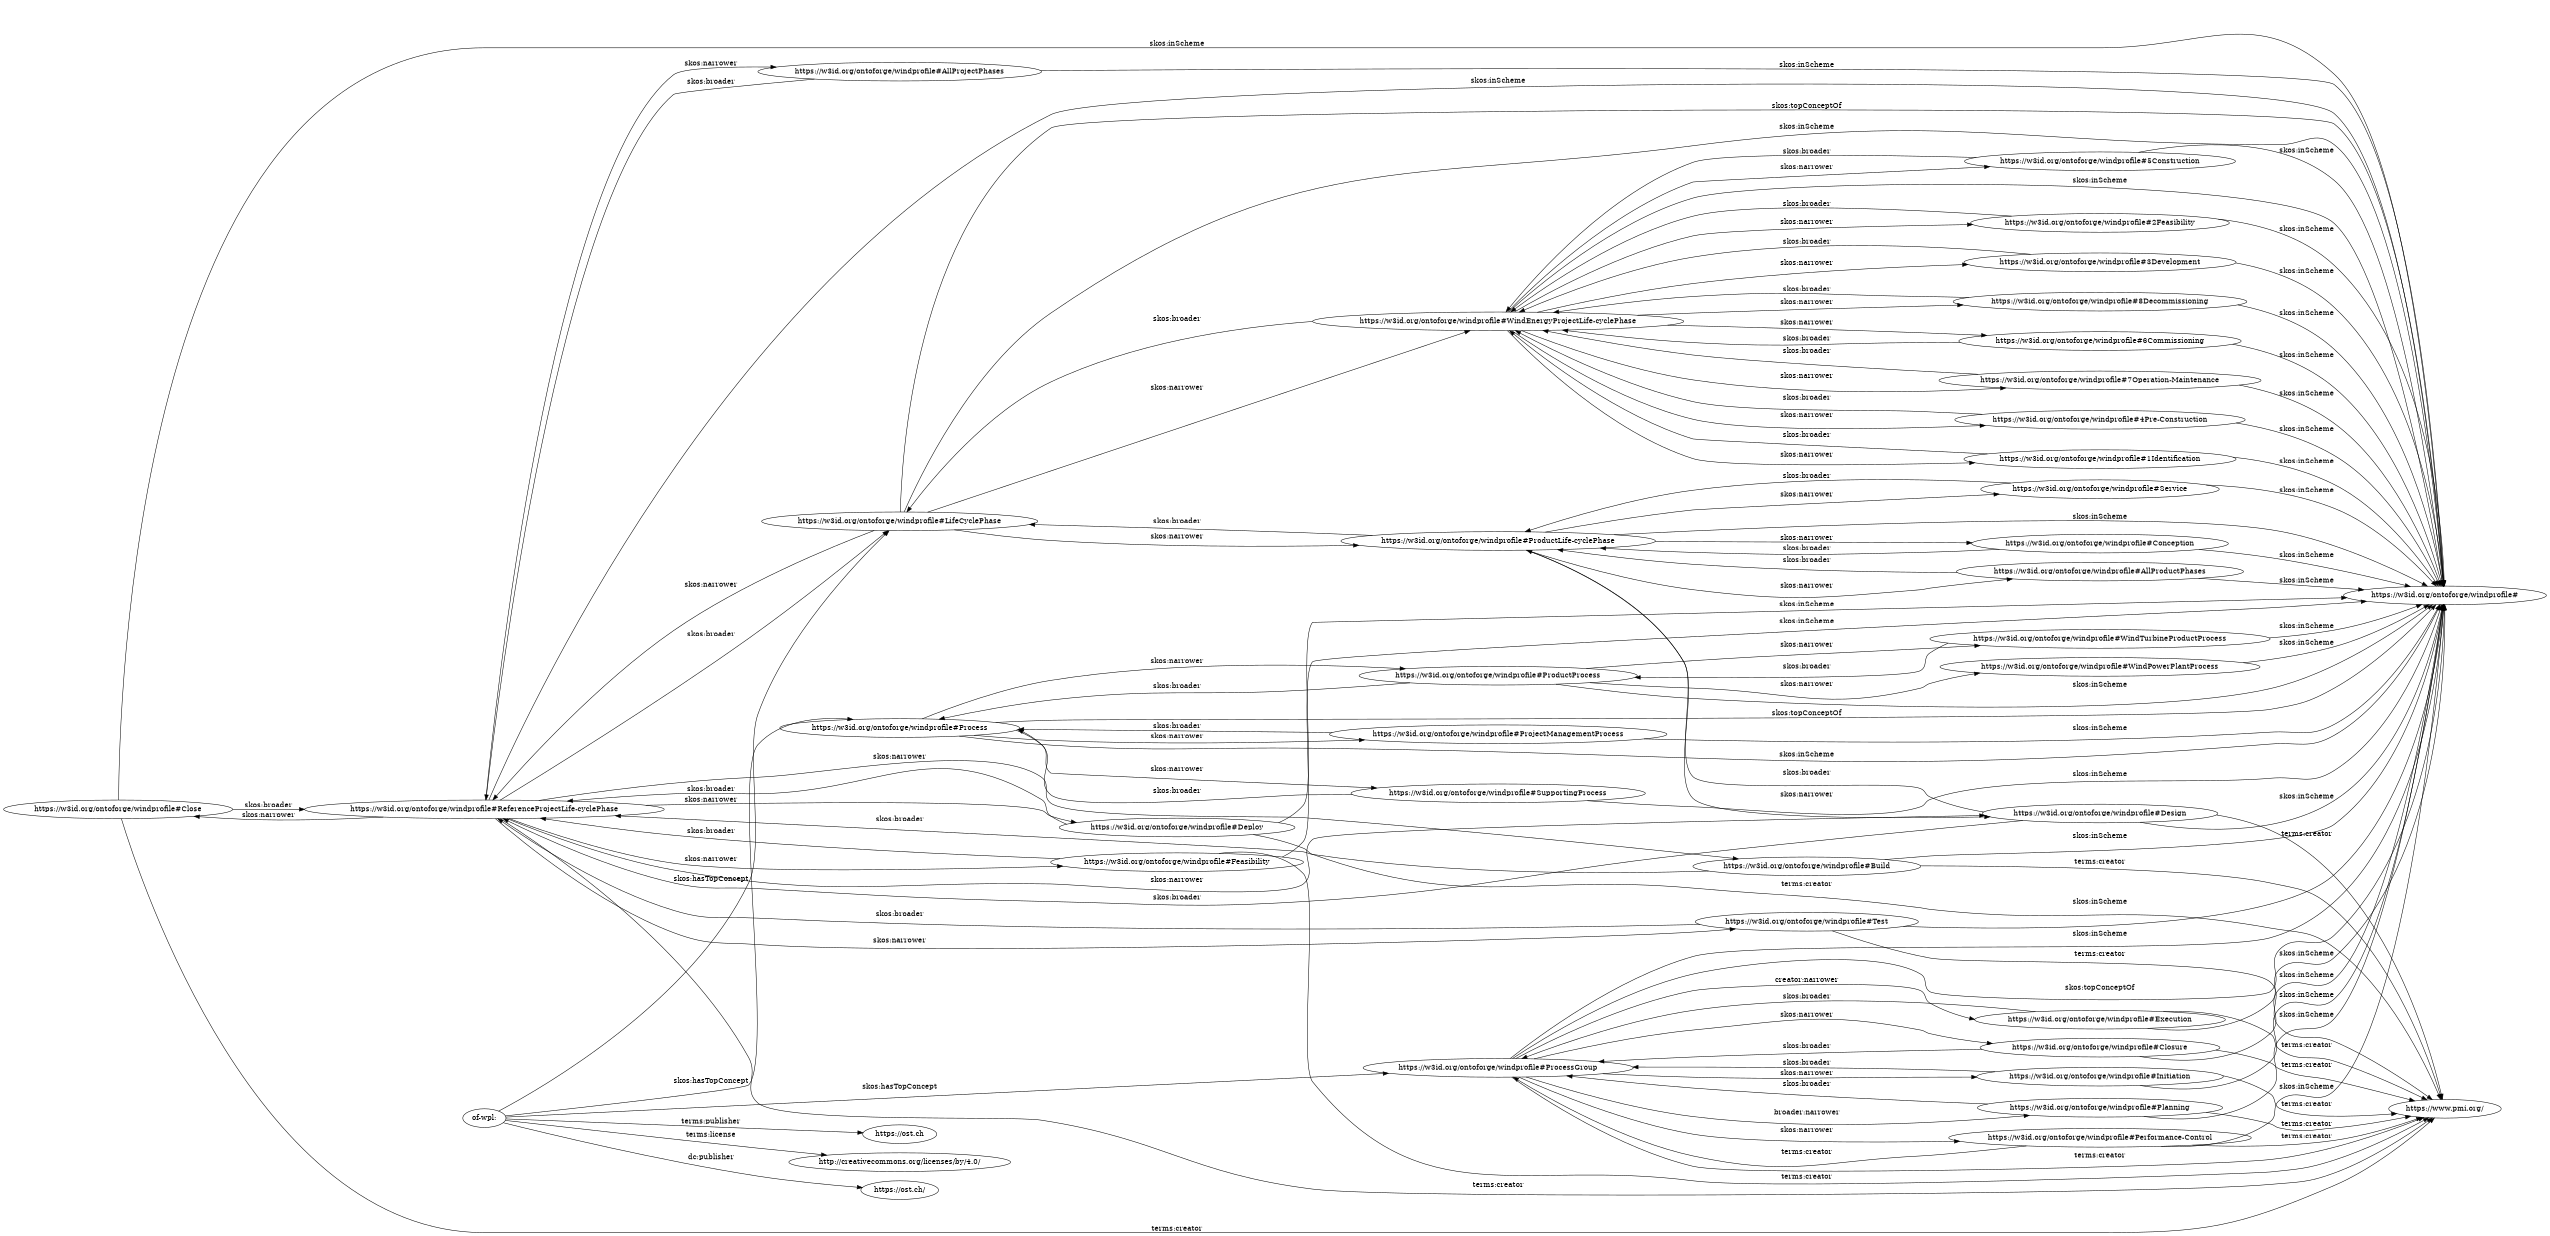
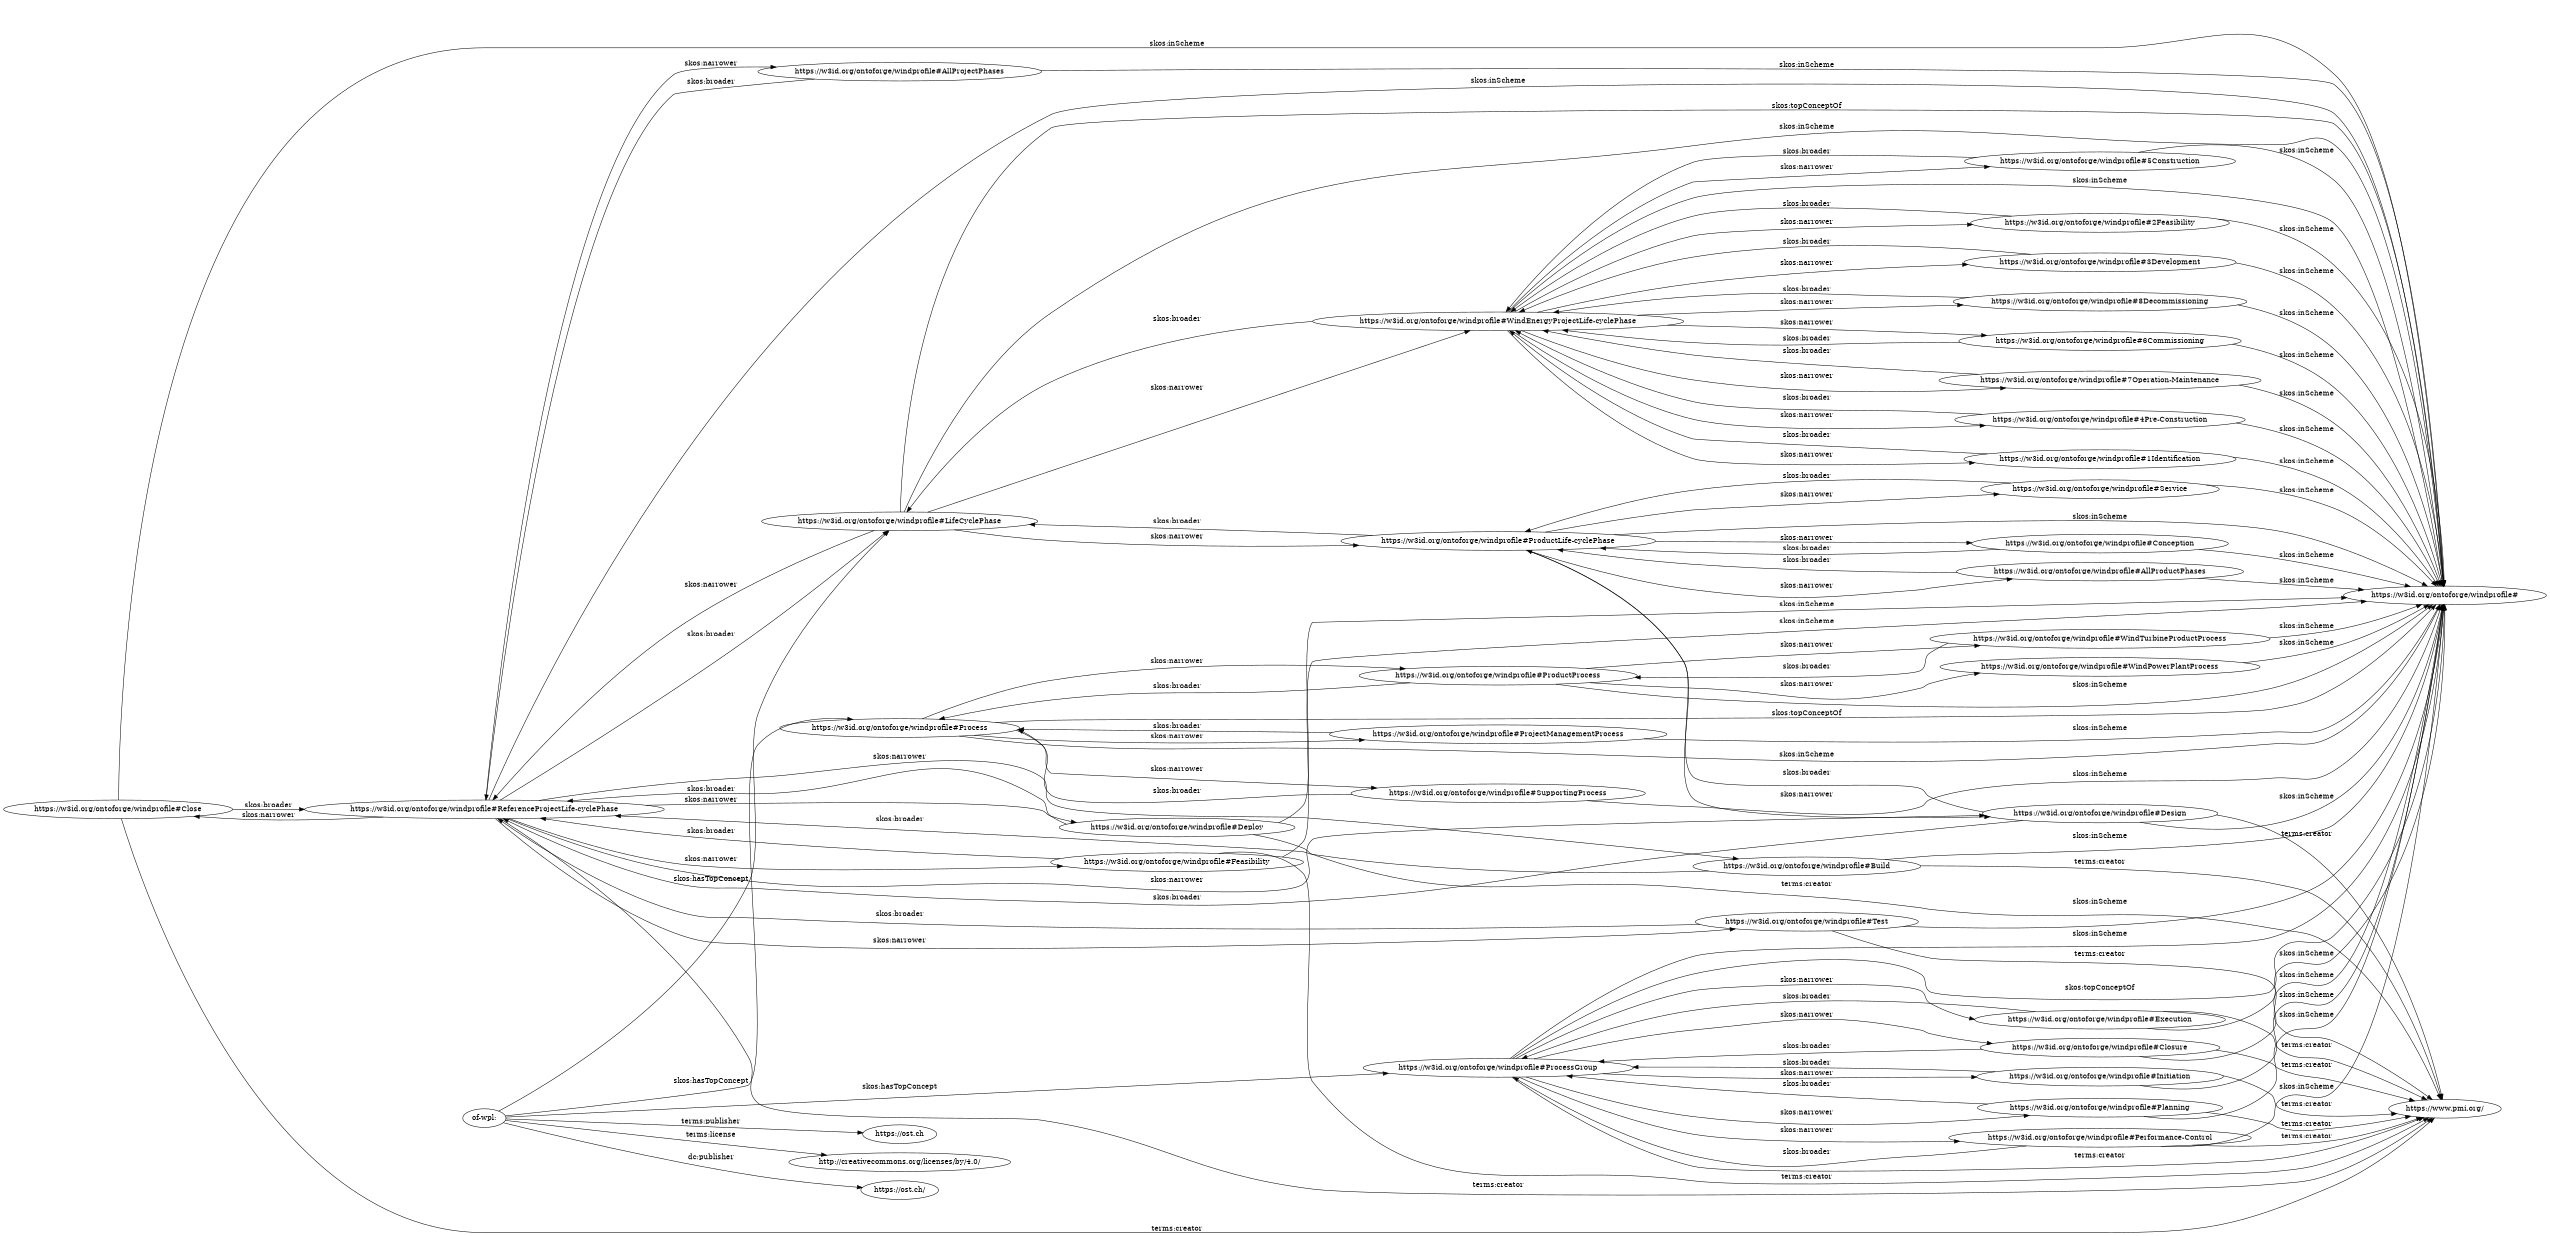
edge "https://w3id.org/ontoforge/windprofile#ProcessGroup" -> "https://w3id.org/ontoforge/windprofile#Execution": label "creator:narrower" -> "skos:narrower"
edge "https://w3id.org/ontoforge/windprofile#ProcessGroup" -> "https://w3id.org/ontoforge/windprofile#Planning": label "broader:narrower" -> "skos:narrower"
edge "https://w3id.org/ontoforge/windprofile#Performance-Control" -> "https://w3id.org/ontoforge/windprofile#ProcessGroup": label "terms:creator" -> "skos:broader"
